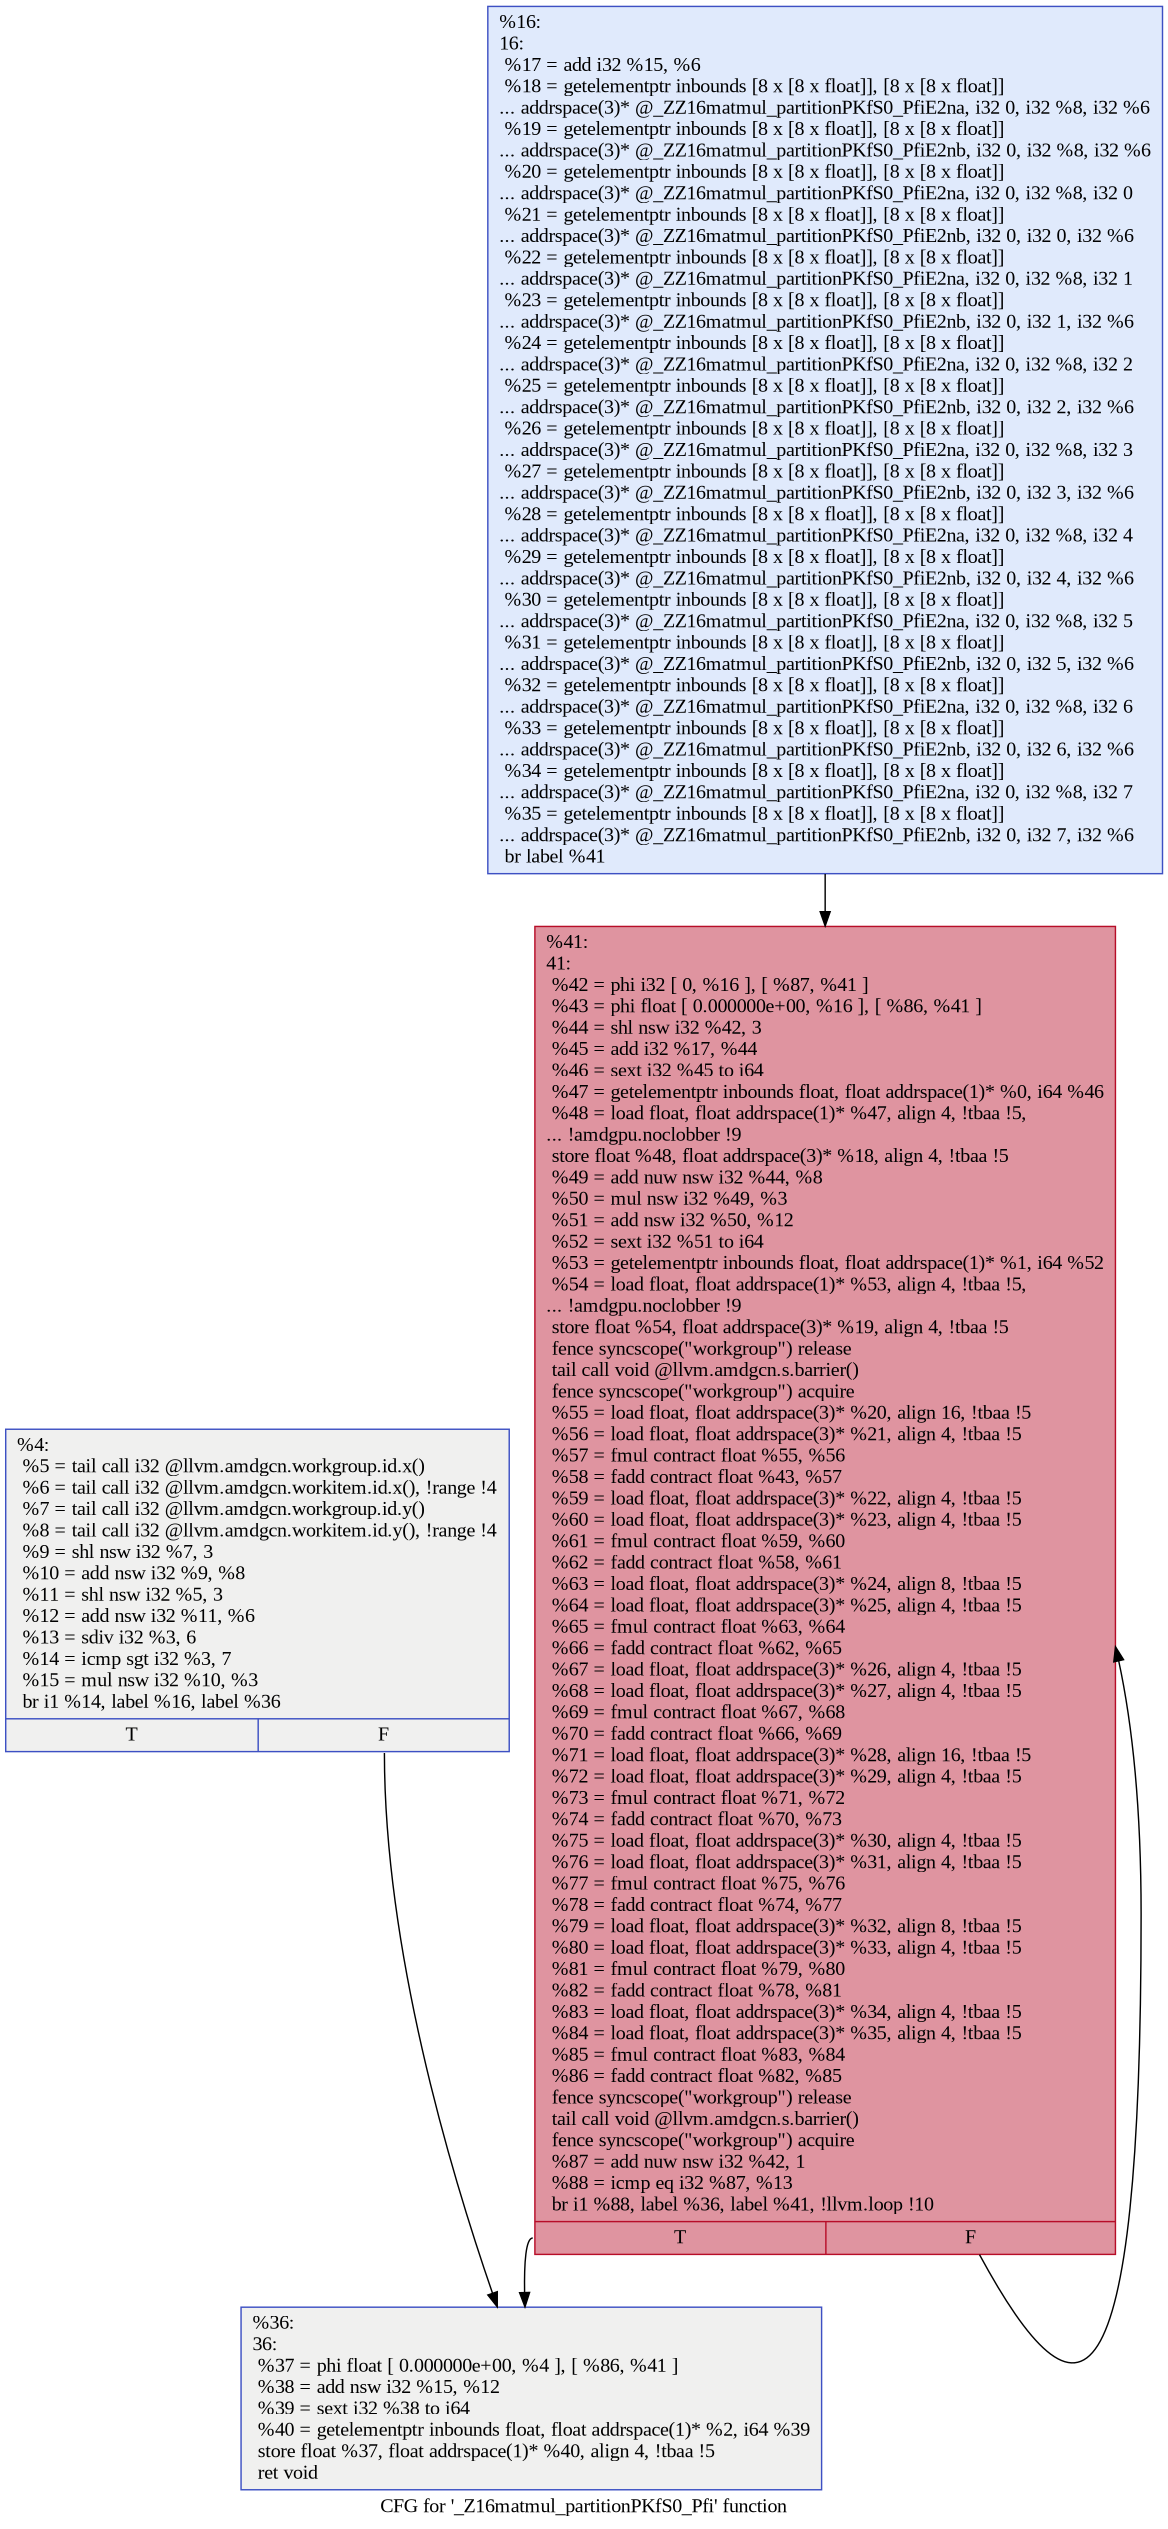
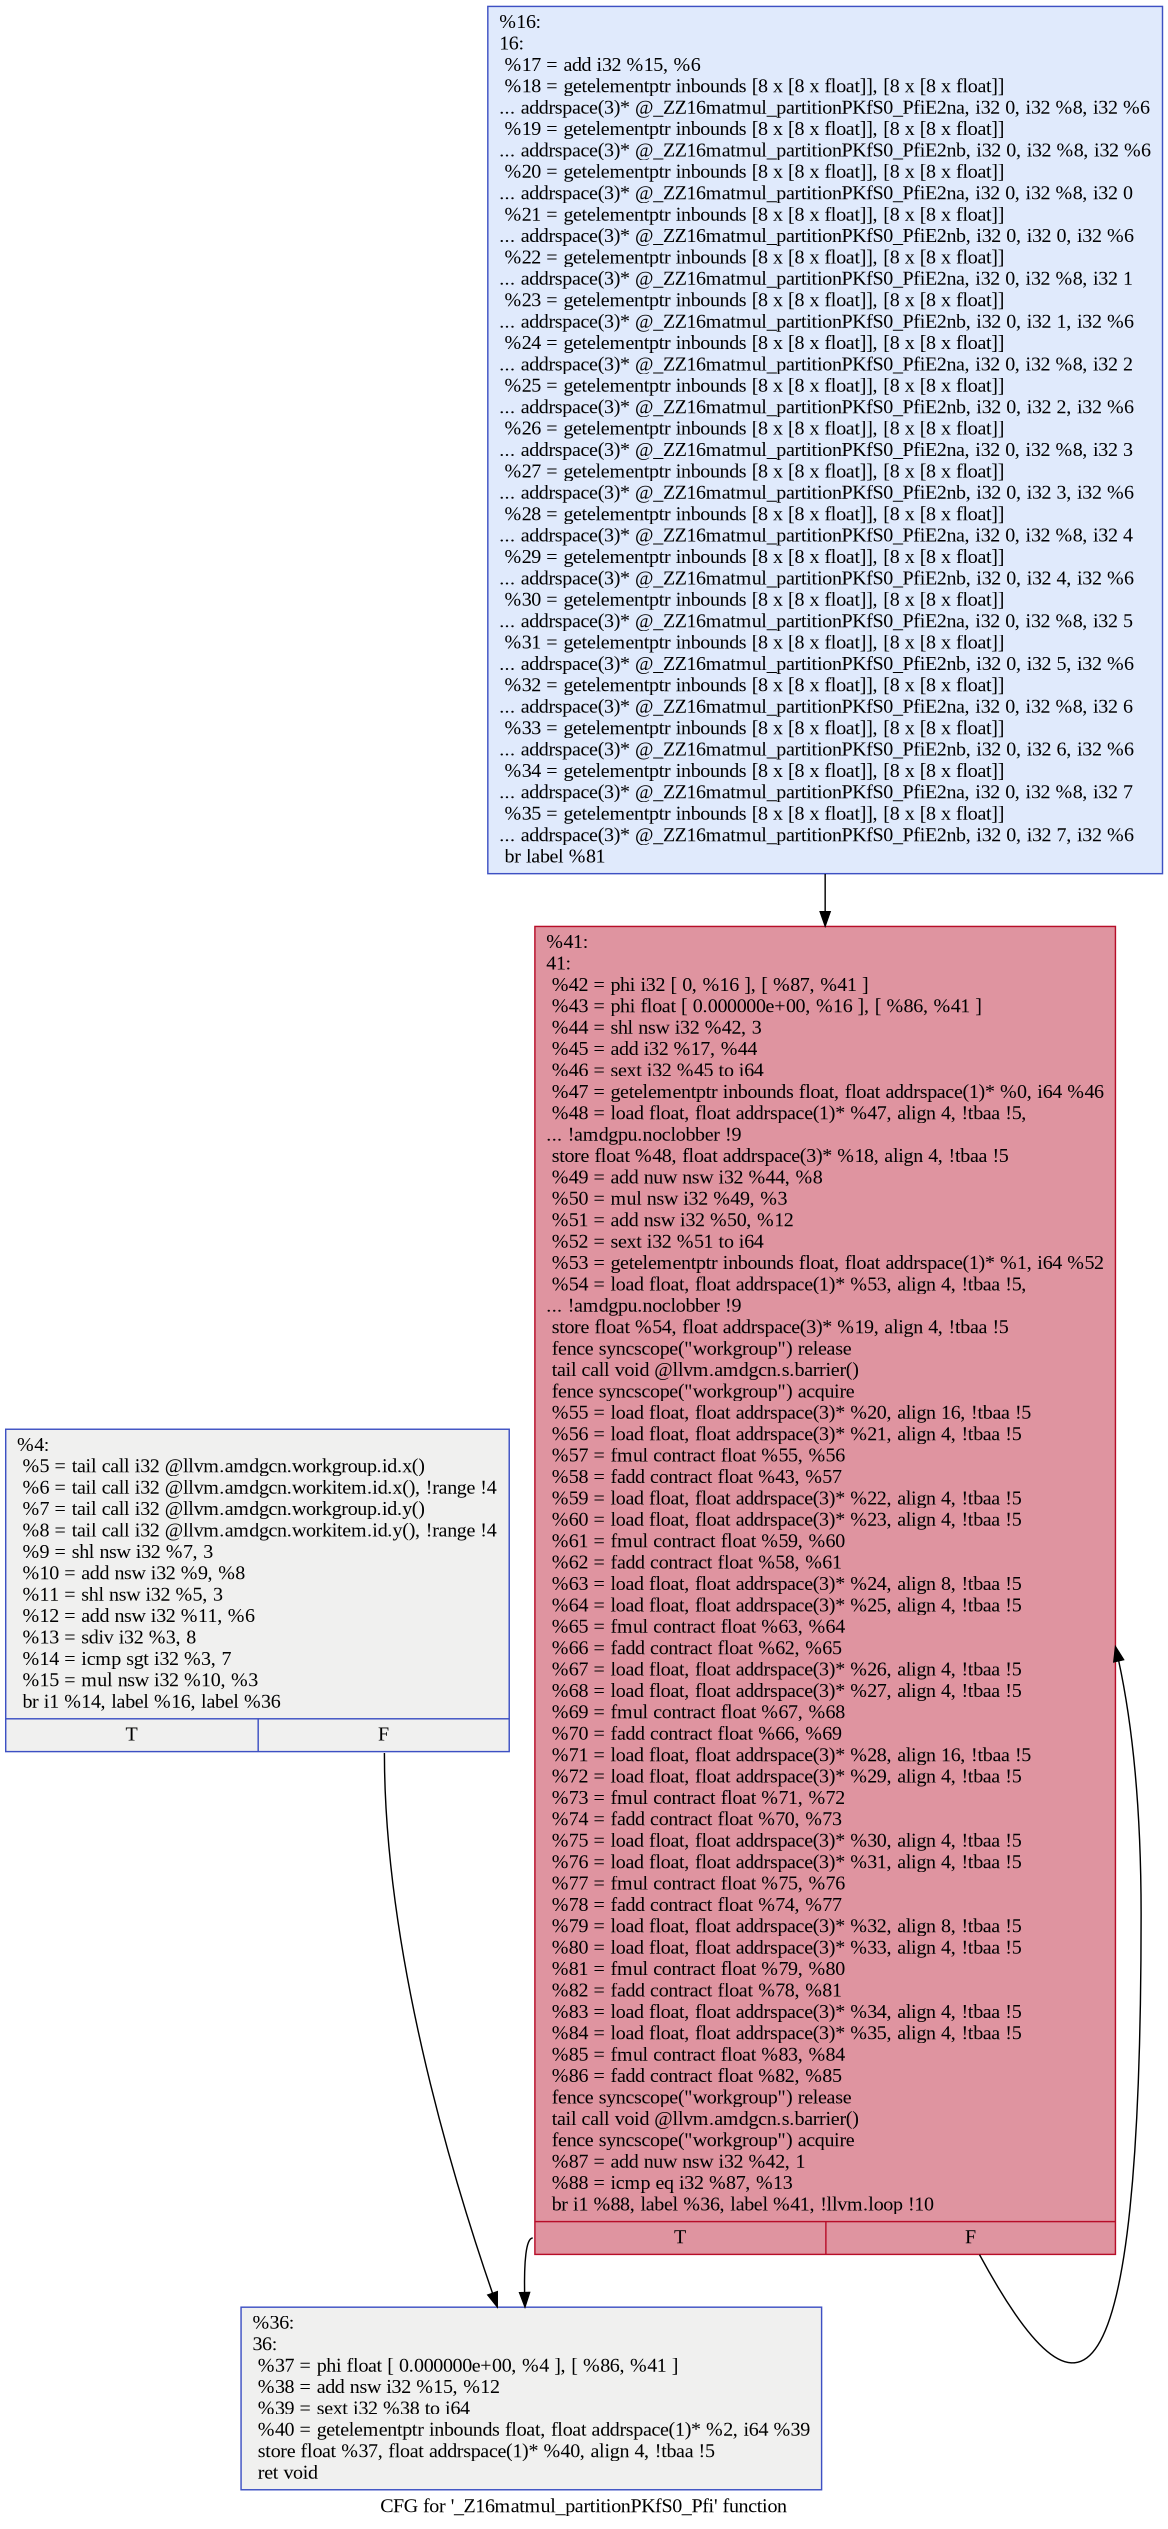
node "%16:": text "br label %41" -> "br label %81"
node "%4:": text "%13 = sdiv i32 %3, 6" -> "%13 = sdiv i32 %3, 8"
